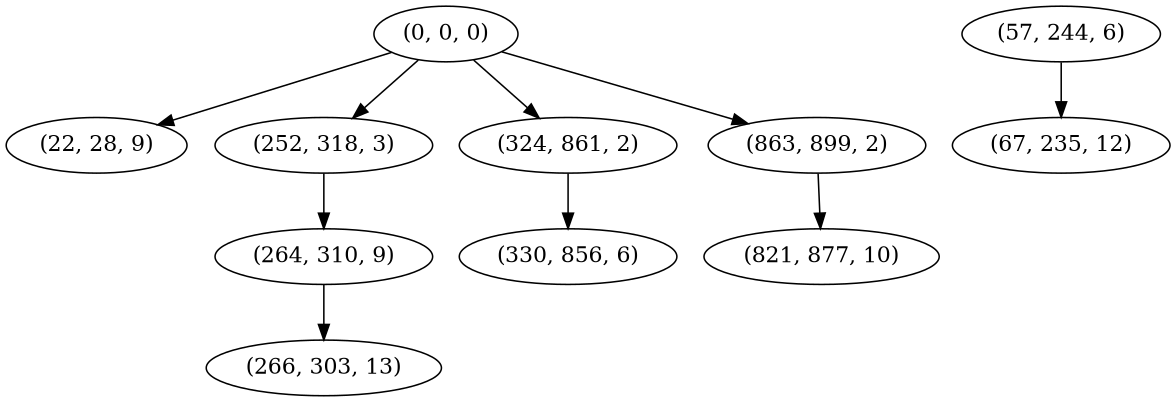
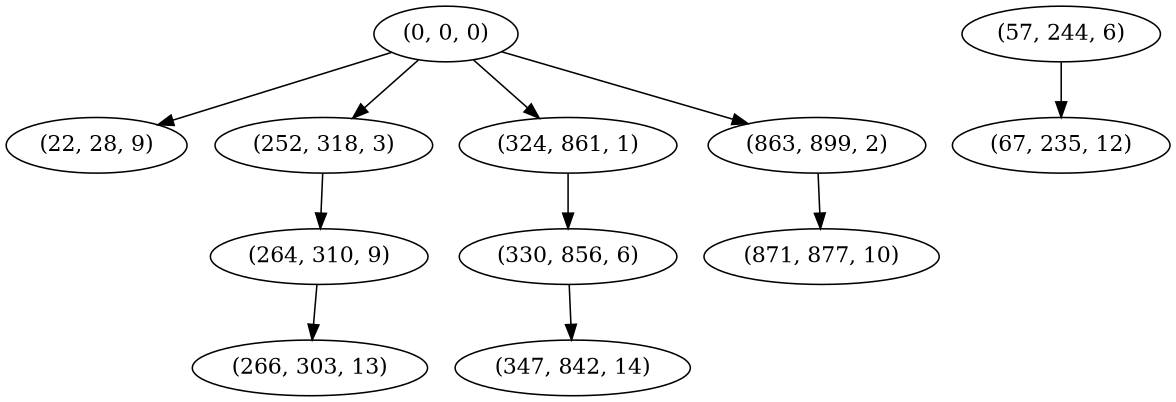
node "(324, 861, 2)": label "(324, 861, 2)" -> "(324, 861, 1)"
node "(821, 877, 10)": label "(821, 877, 10)" -> "(871, 877, 10)"
node "(347, 842, 14)": added
